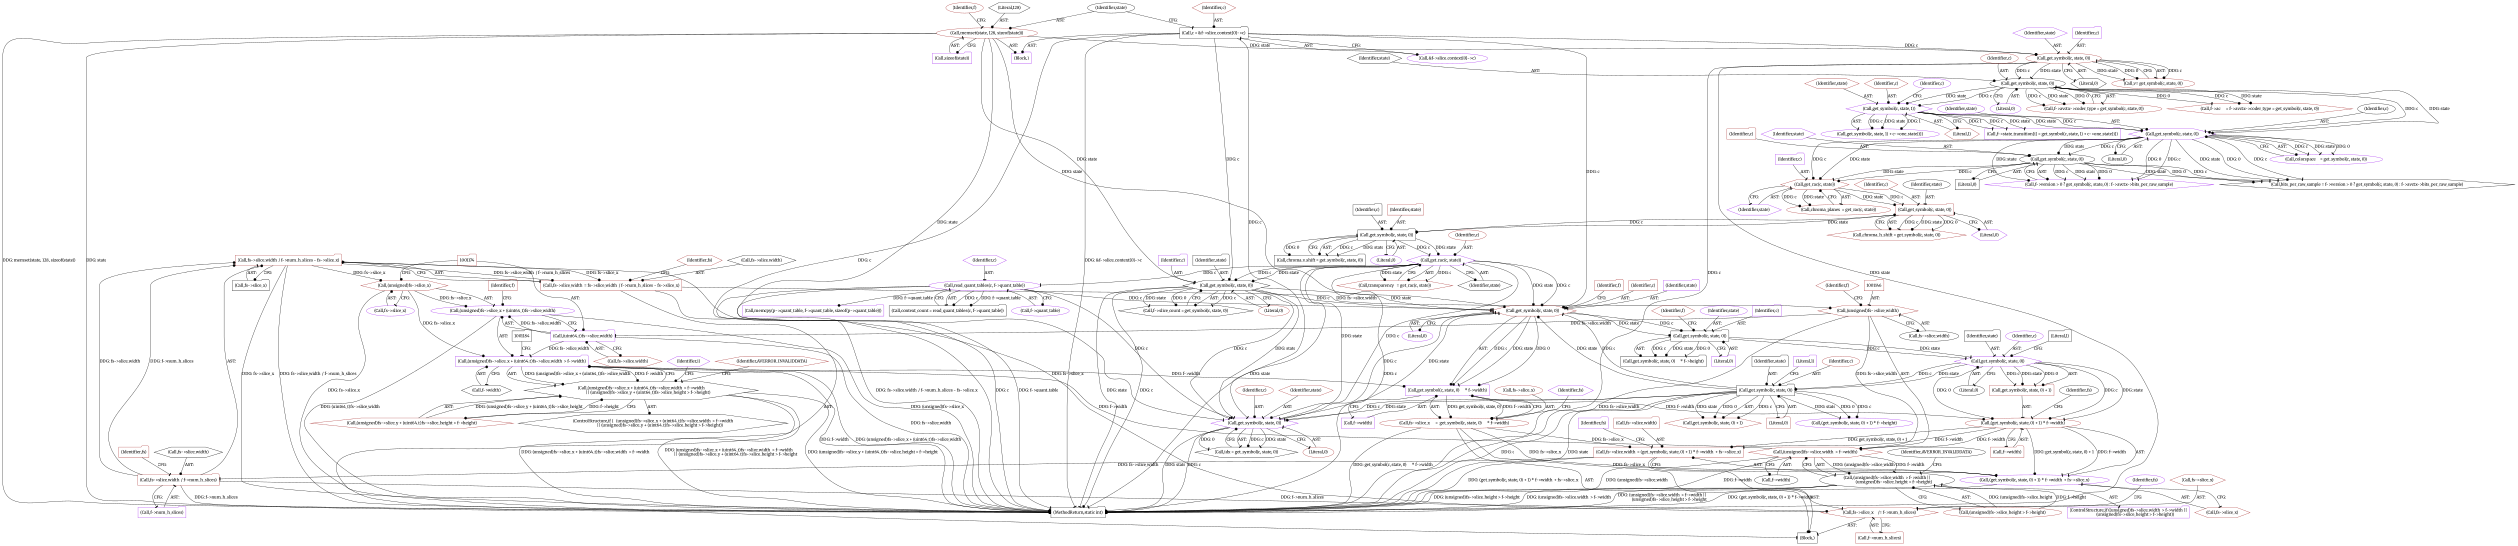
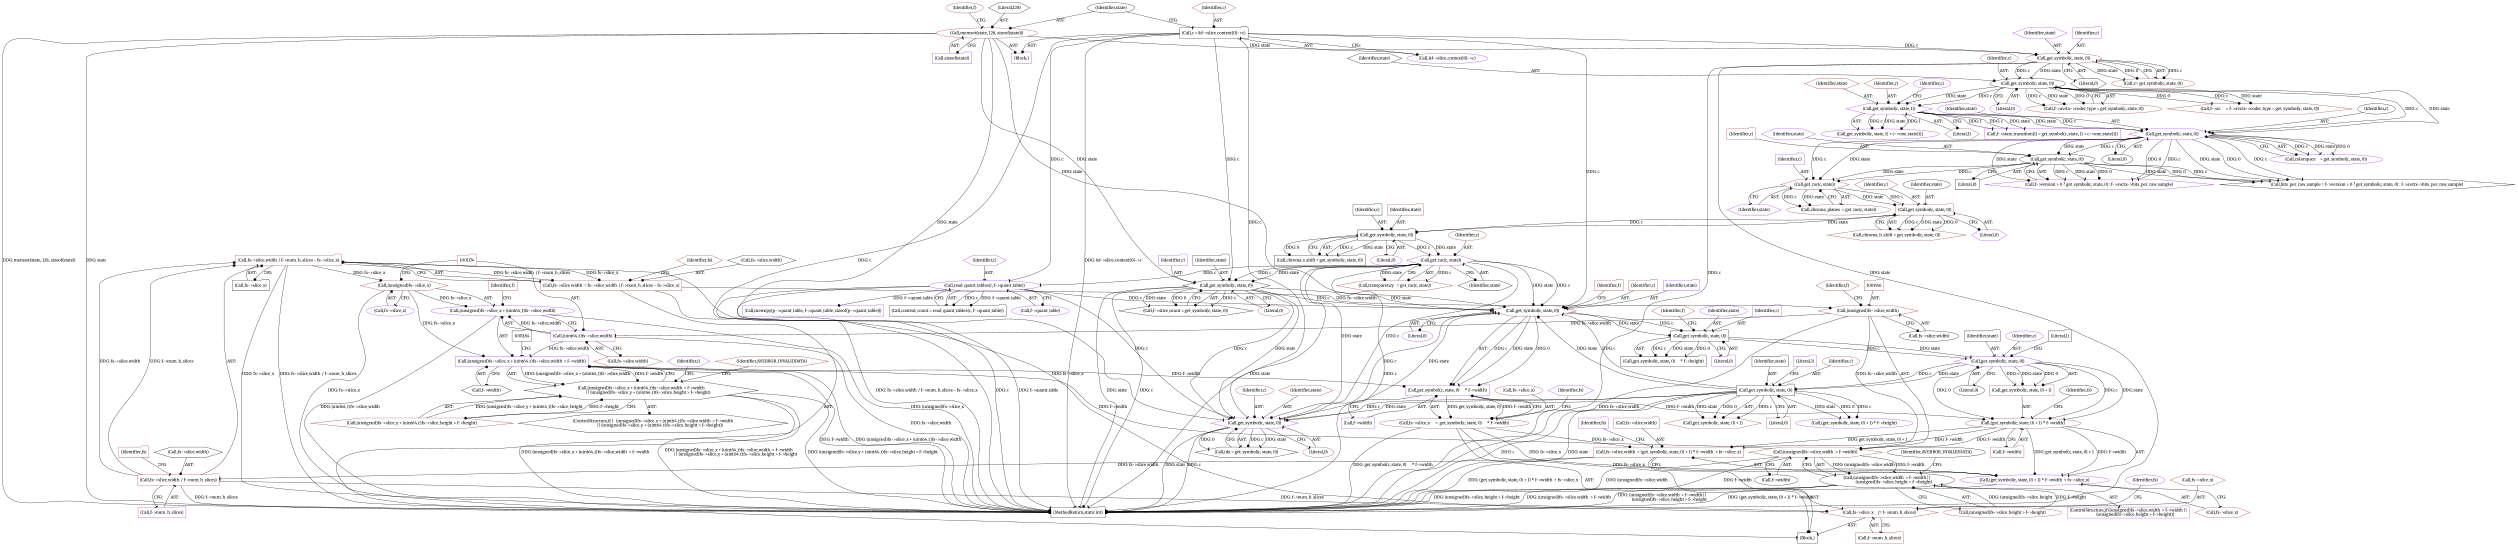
edge "(Call,c = &f->slice_context[0]->c)" -> "(Call,read_quant_tables(c, f->quant_table))": added, label "DDG: c"
